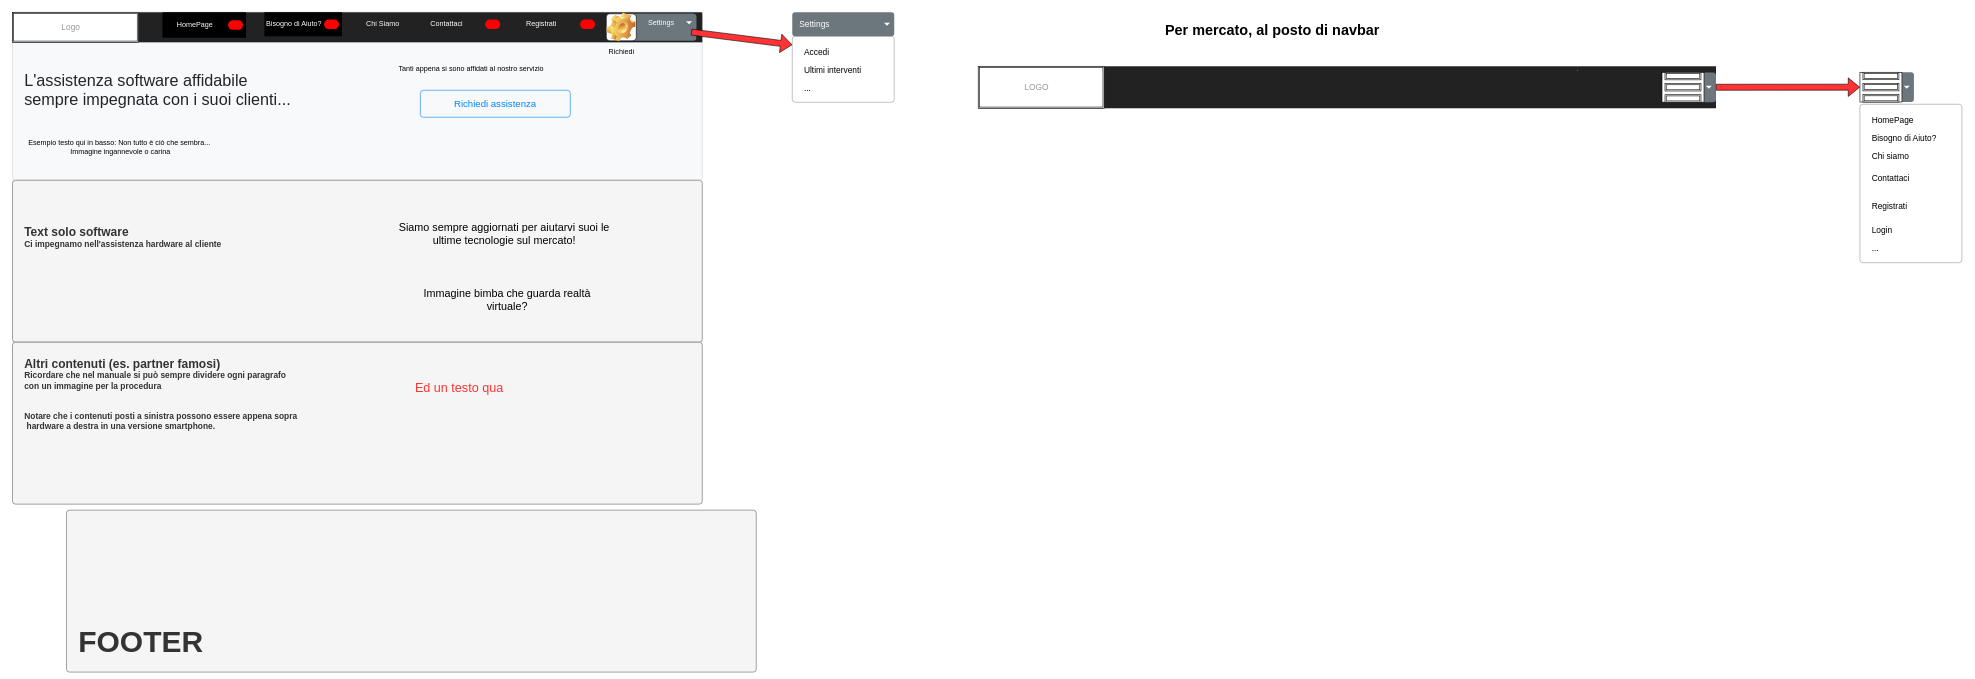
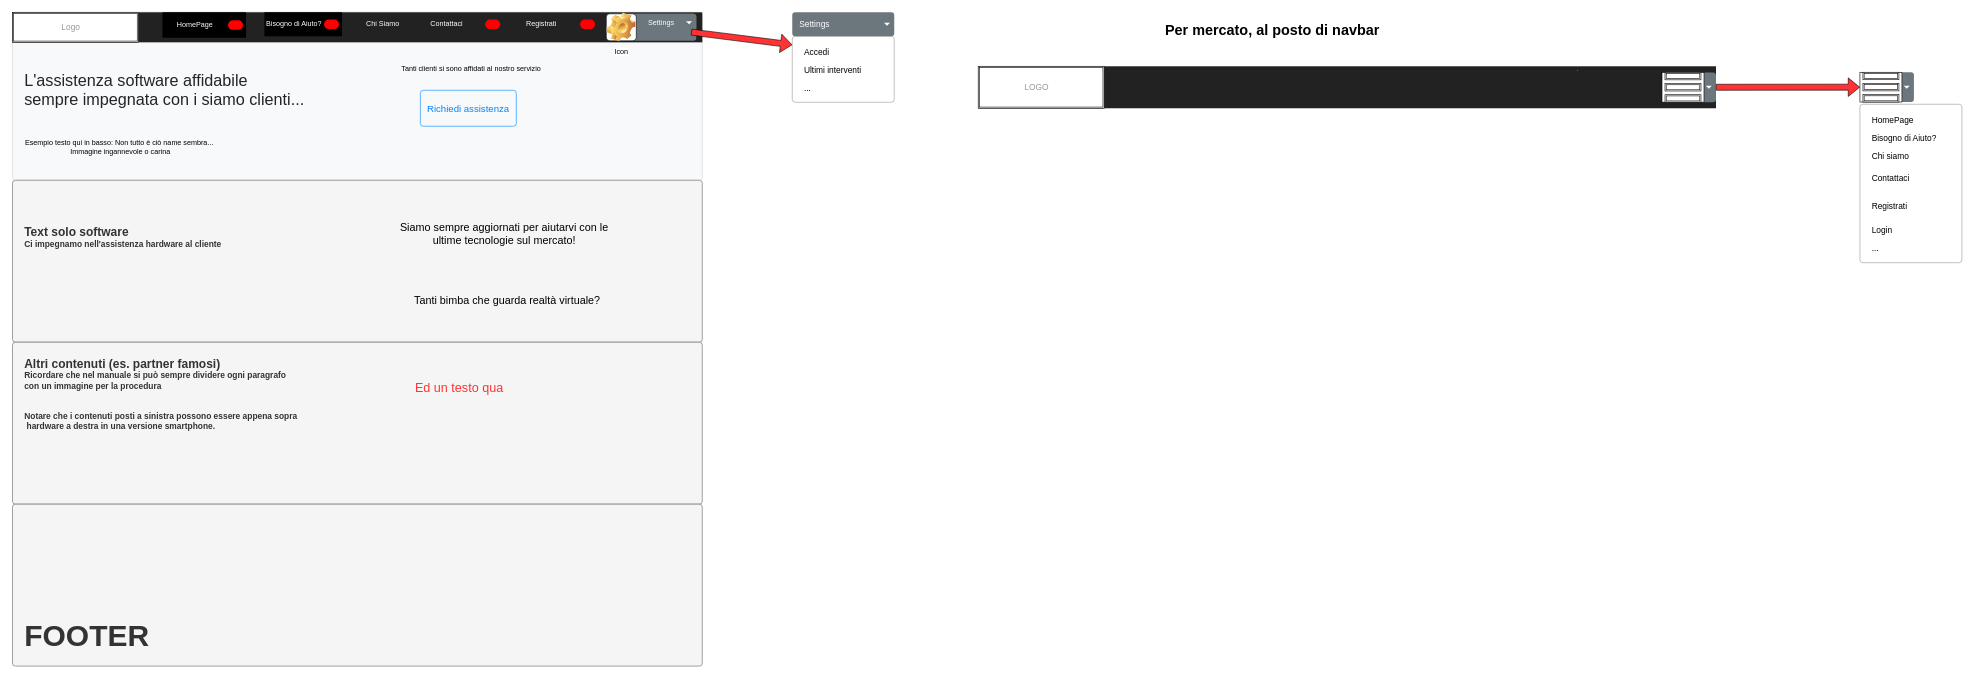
node "Richiedi": label "Richiedi" -> "Icon"
node "Tanti appena si sono affidati al nostro servizio": label "Tanti appena si sono affidati al nostro servizio" -> "Tanti clienti si sono affidati al nostro servizio"
node "Richiedi assistenza": size 150x27 -> 96x36
node "Esempio testo qui in basso: Non tutto è ciò che sembra... Immagine ingannevole o carina": label "Esempio testo qui in basso: Non tutto è ciò che sembra... Immagine ingannevole o carina" -> "Esempio testo qui in basso: Non tutto è ciò name sembra... Immagine ingannevole o carina"
node "L'assistenza software affidabile sempre impegnata con i suoi clienti...": label "L'assistenza software affidabile sempre impegnata con i suoi clienti..." -> "L'assistenza software affidabile sempre impegnata con i siamo clienti..."
node "Siamo sempre aggiornati per aiutarvi suoi le ultime tecnologie sul mercato!": label "Siamo sempre aggiornati per aiutarvi suoi le ultime tecnologie sul mercato!" -> "Siamo sempre aggiornati per aiutarvi con le ultime tecnologie sul mercato!"
node "Immagine bimba che guarda realtà virtuale?": label "Immagine bimba che guarda realtà virtuale?" -> "Tanti bimba che guarda realtà virtuale?"
node "FOOTER": moved (411, 591) -> (357, 585)
